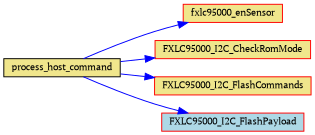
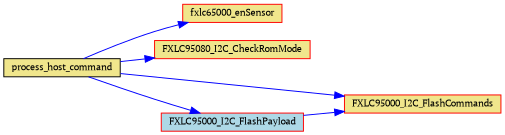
node "fxlc95000_enSensor": label "fxlc95000_enSensor" -> "fxlc65000_enSensor"
node "FXLC95000_I2C_CheckRomMode": label "FXLC95000_I2C_CheckRomMode" -> "FXLC95080_I2C_CheckRomMode"
edge "FXLC95000_I2C_FlashPayload" -> "FXLC95000_I2C_FlashCommands": added
